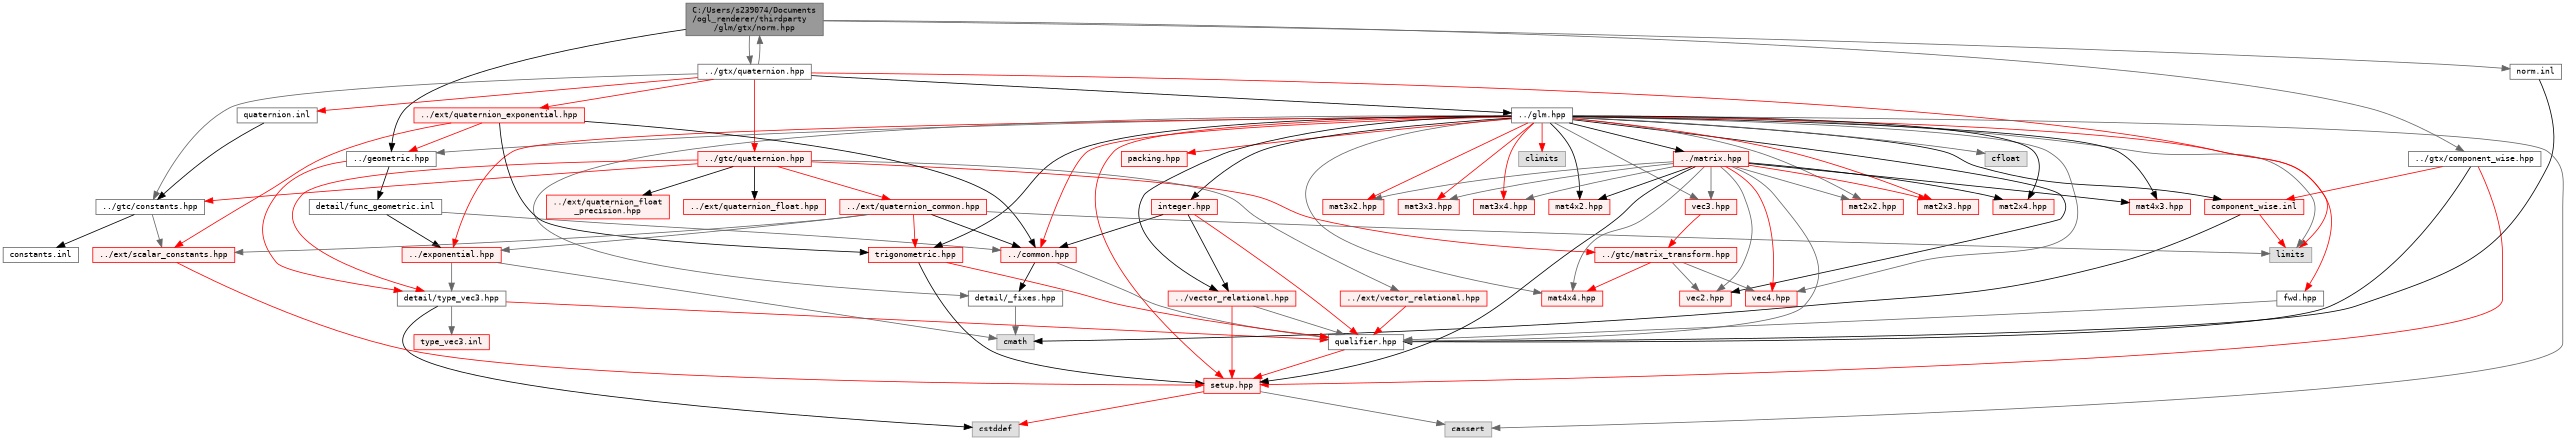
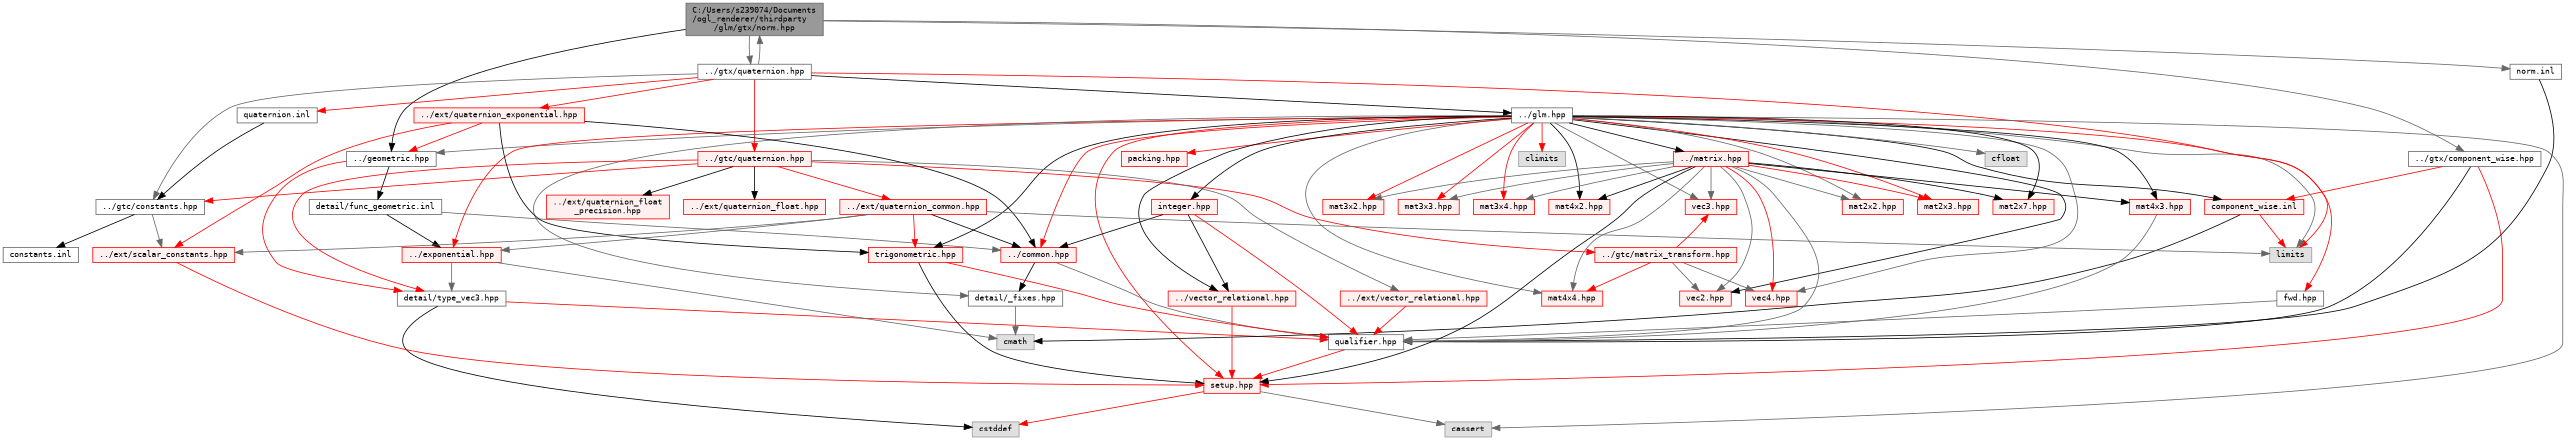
node "mat2x4.hpp": label "mat2x4.hpp" -> "mat2x7.hpp"
edge "vec3.hpp" -> "../gtc/matrix_transform.hpp": reversed
edge "../vector_relational.hpp" -> "qualifier.hpp": now "mat4x3.hpp" -> "qualifier.hpp"
node "type_vec3.inl": removed
